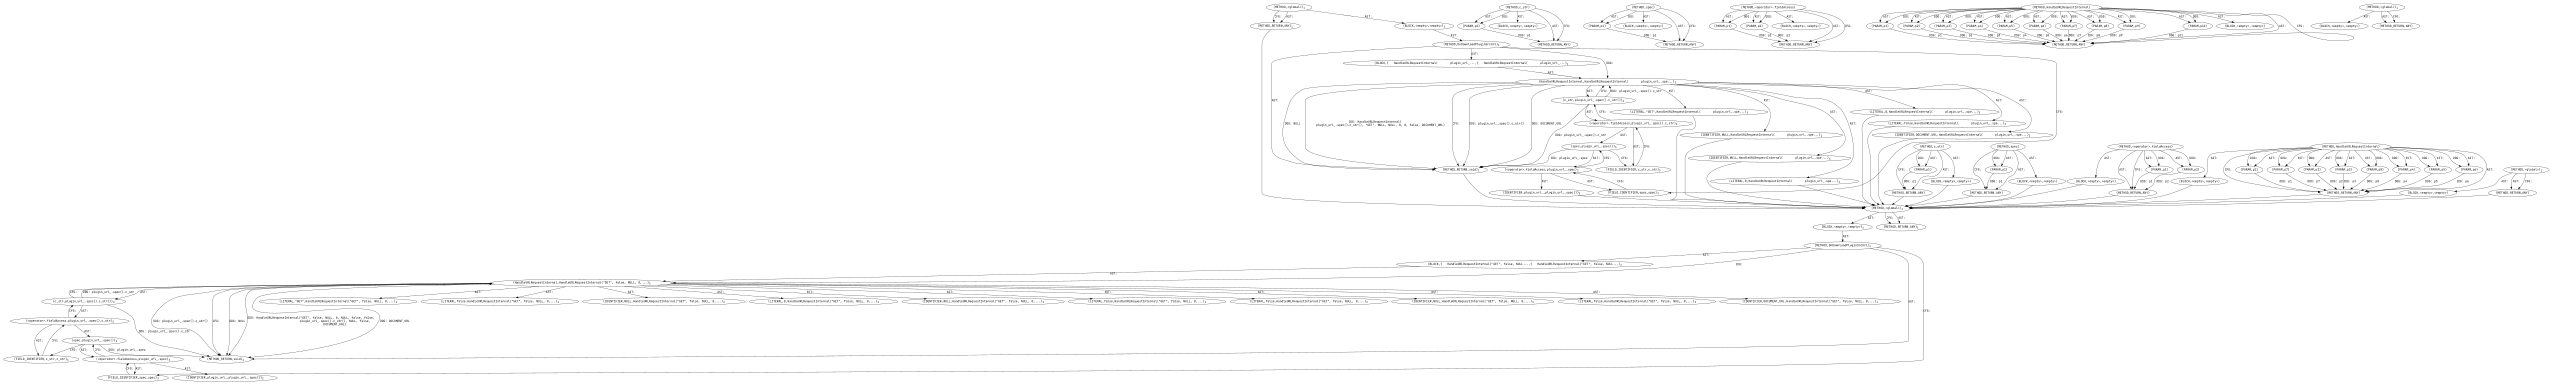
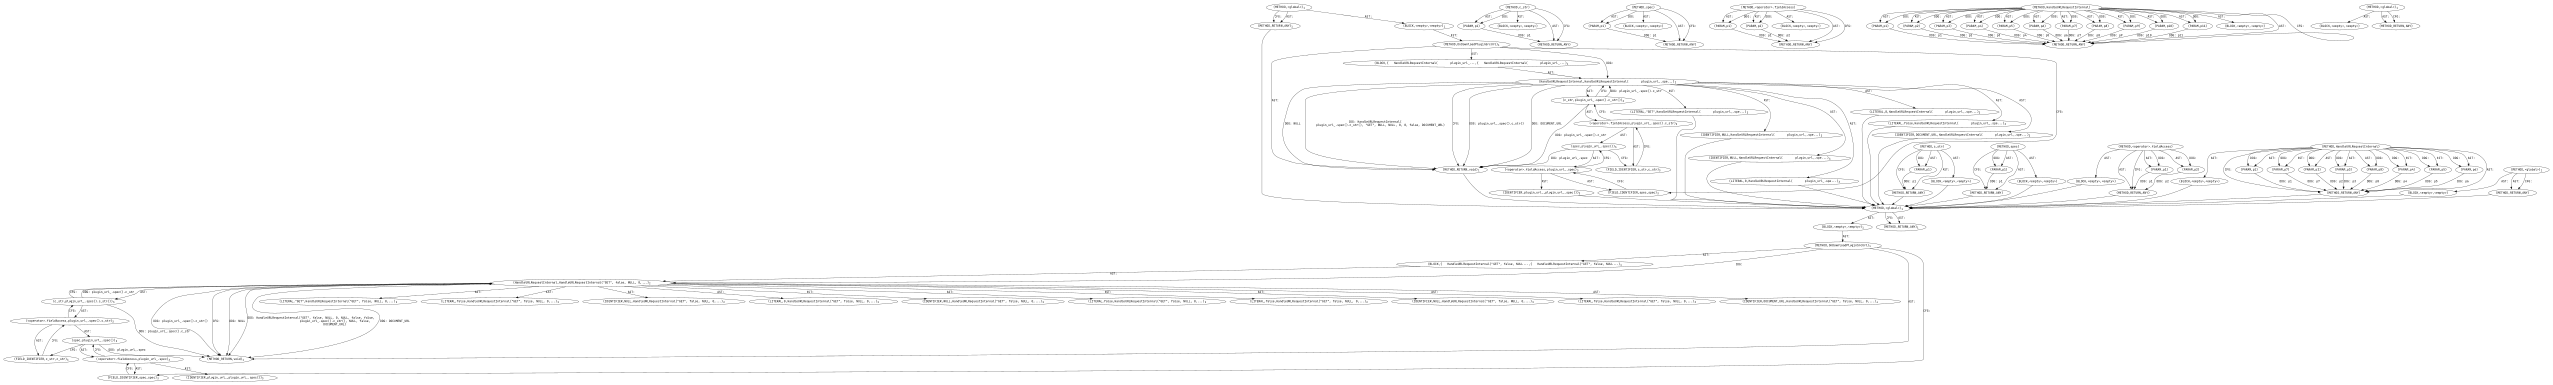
node "(PARAM,p10)": added
